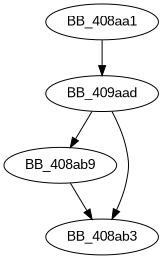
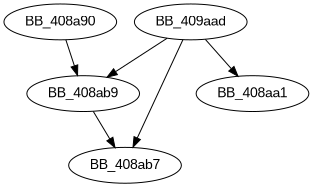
node "BB_408a90": added
edge "BB_408aa1" -> "BB_409aad": reversed
node "BB_408ab3": label "BB_408ab3" -> "BB_408ab7"
